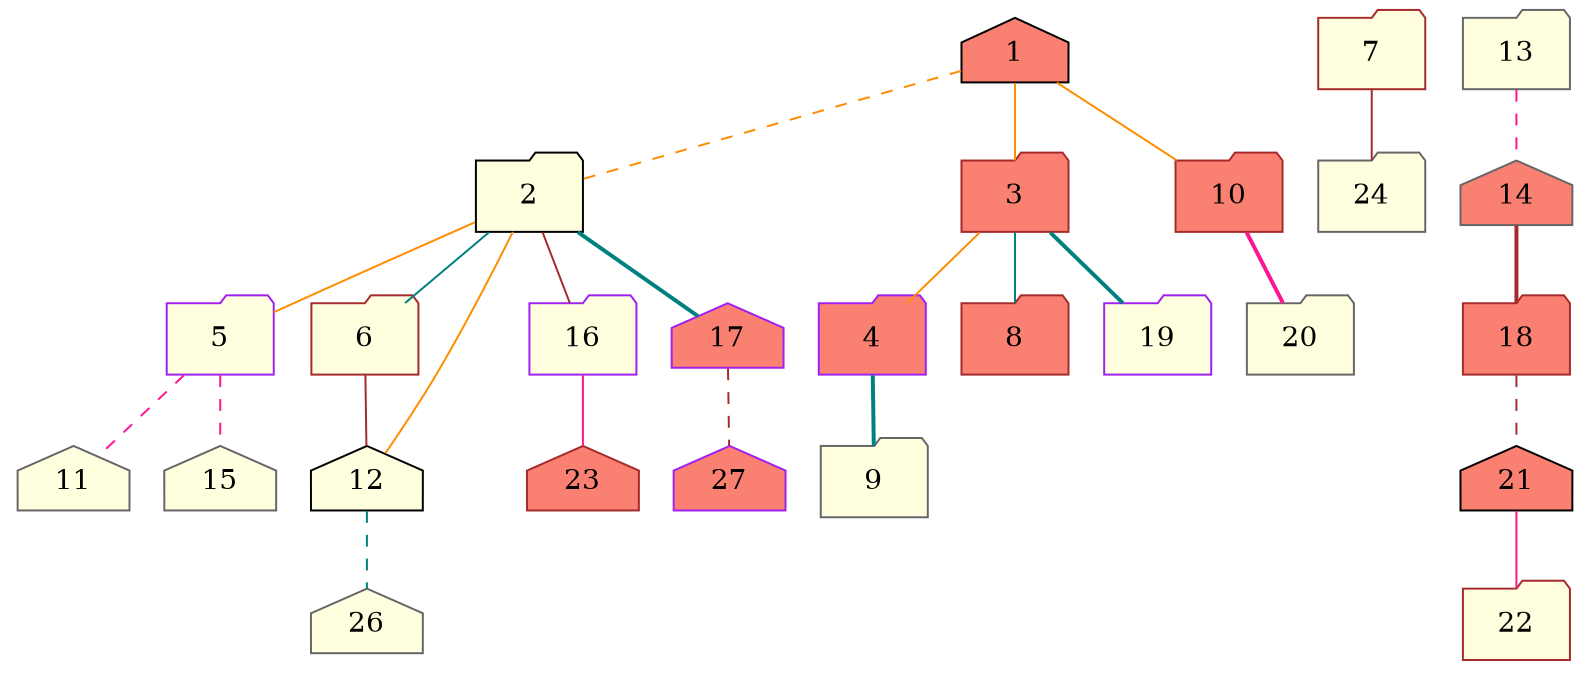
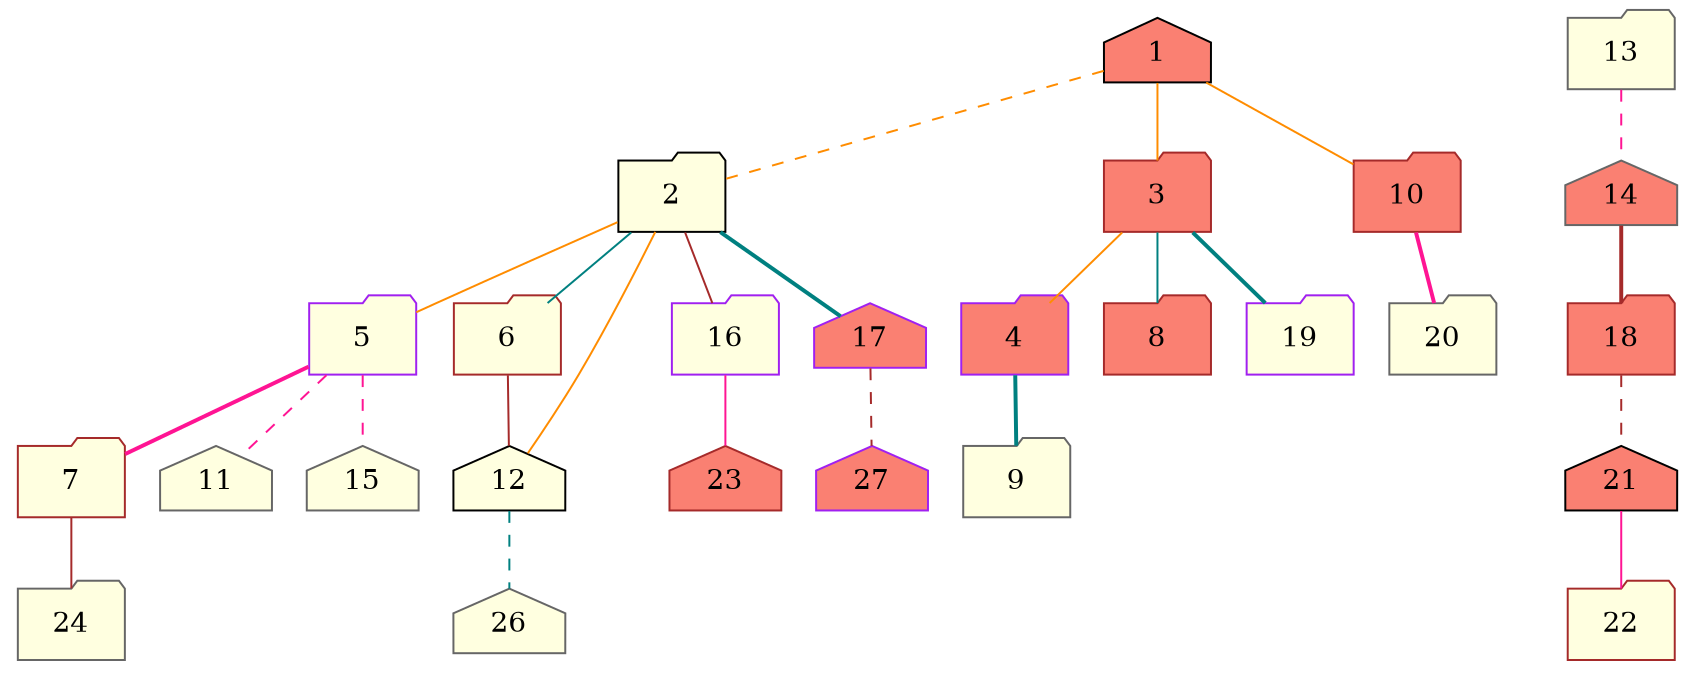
edge "5" -- "7": added
